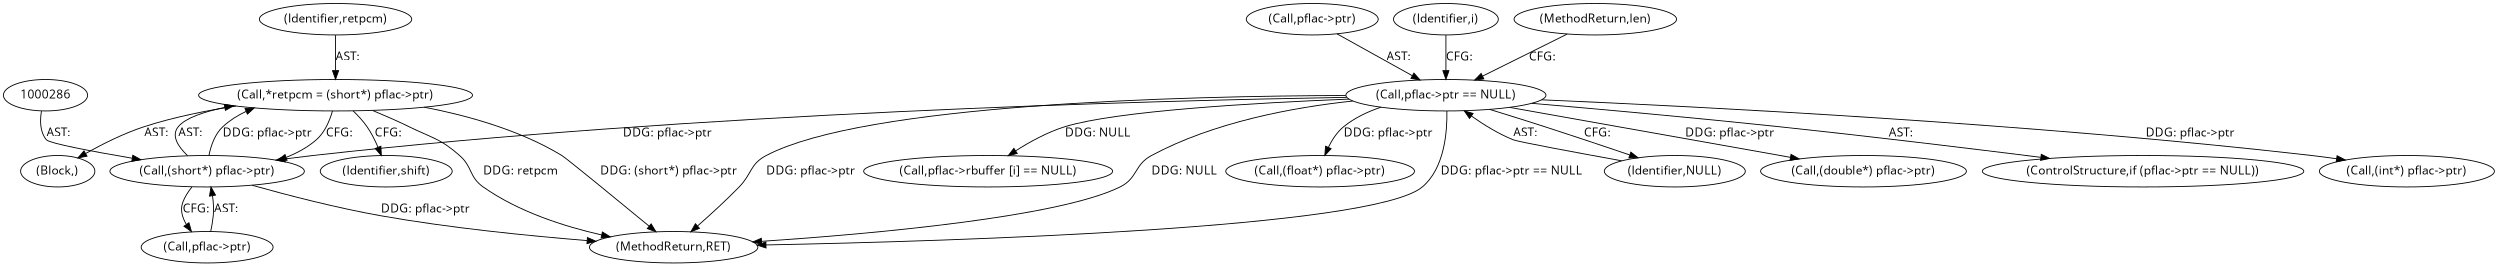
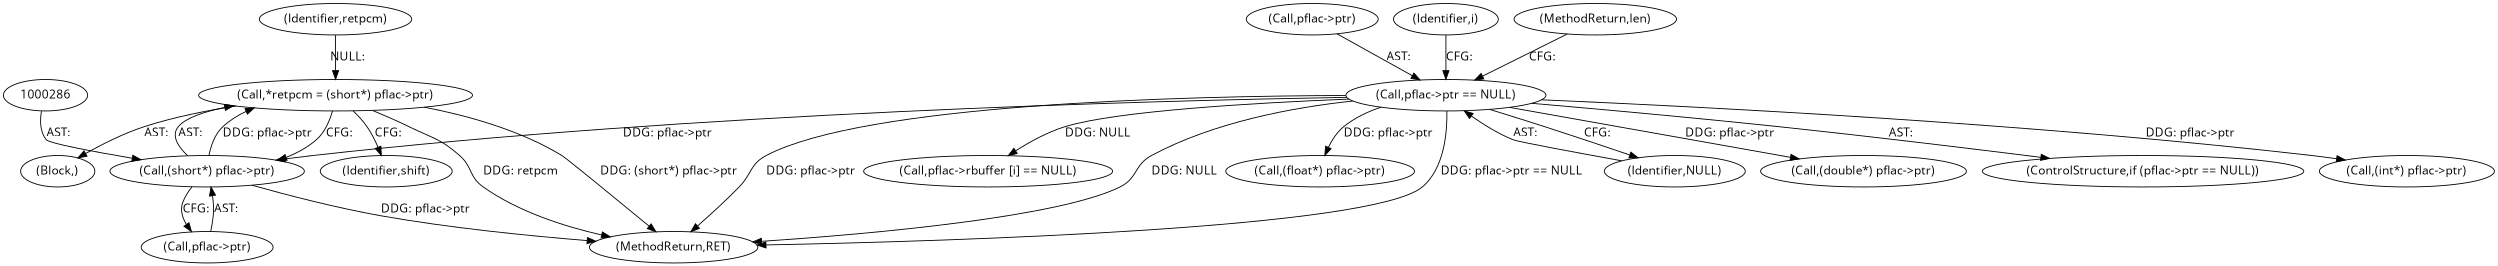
edge "(Identifier,retpcm)" -> "(Call,*retpcm = (short*) pflac->ptr)": label "AST: " -> "NULL: "
